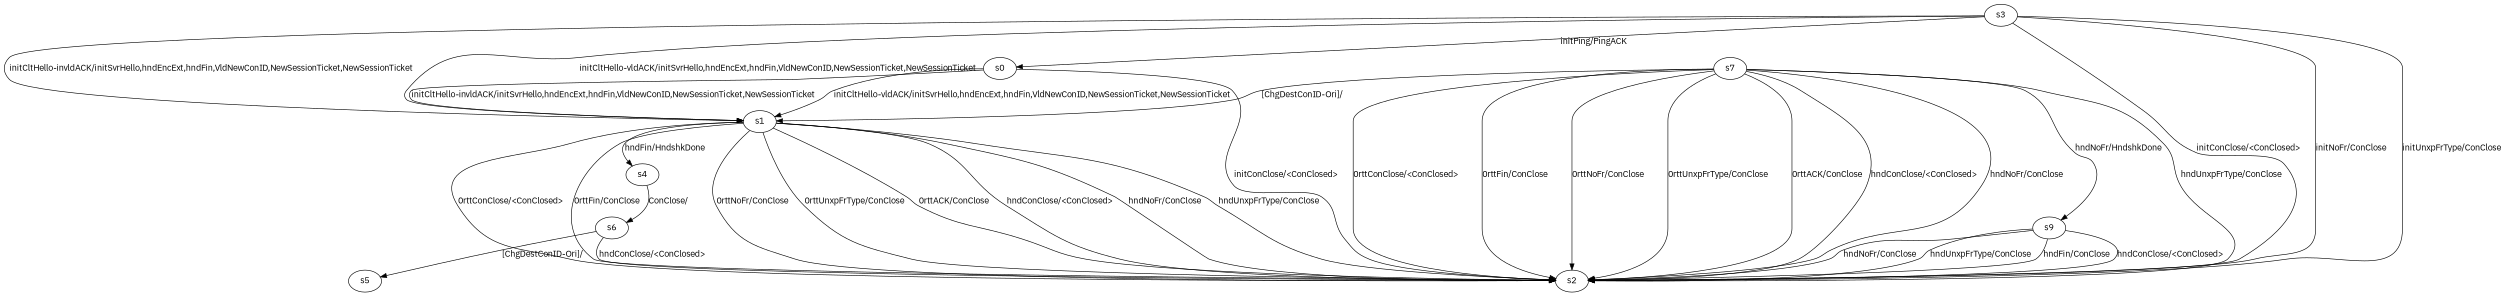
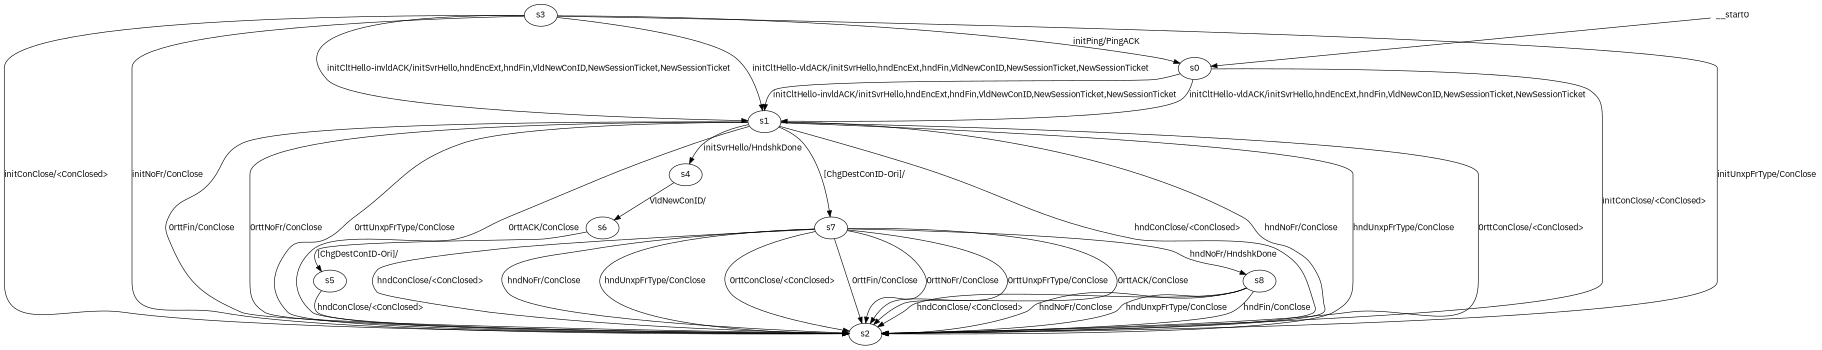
node "__start0": added
edge "s7" -> "s1": reversed
edge "s1" -> "s4": label "hndFin/HndshkDone " -> "initSvrHello/HndshkDone "
edge "s4" -> "s6": label "ConClose/ " -> "VldNewConID/ "
node "s9": label "s9" -> "s8"
edge "s6" -> "s2": now "s5" -> "s2"
